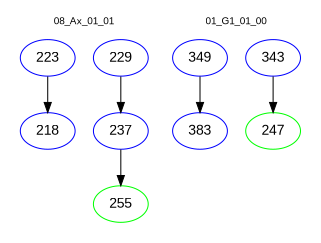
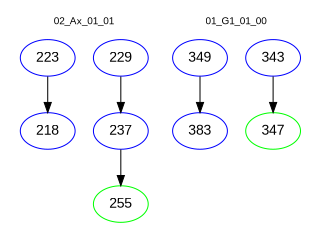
cluster "08_Ax_01_01": label "08_Ax_01_01" -> "02_Ax_01_01"
node "247": label "247" -> "347"
